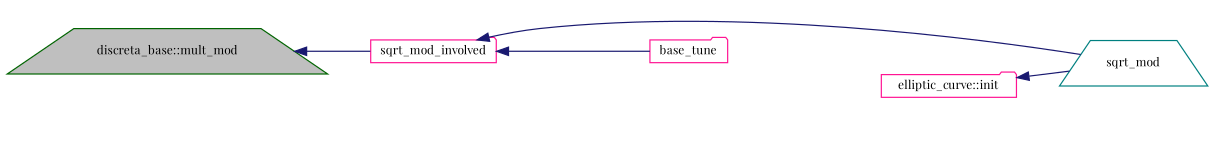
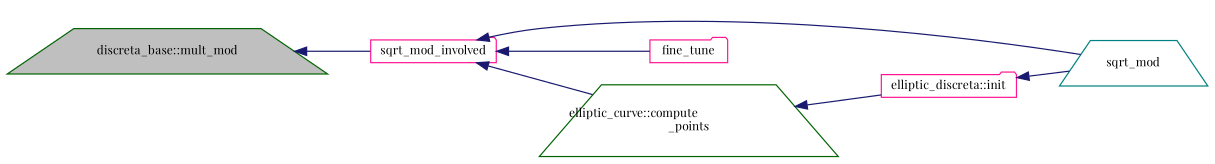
node "base_tune": label "base_tune" -> "fine_tune"
node "elliptic_curve::init": label "elliptic_curve::init" -> "elliptic_discreta::init"
node "elliptic_curve::compute _points": added
